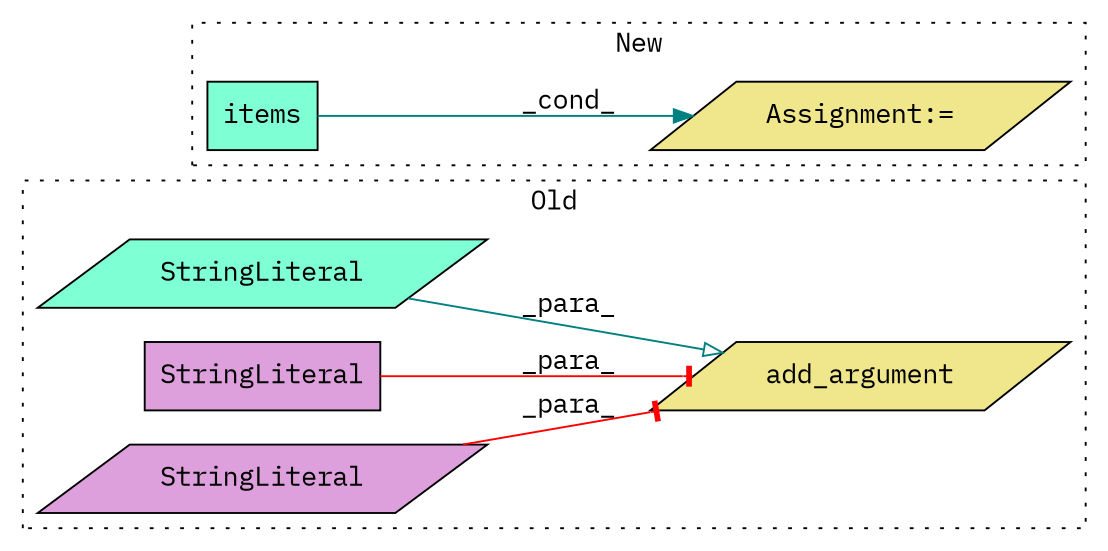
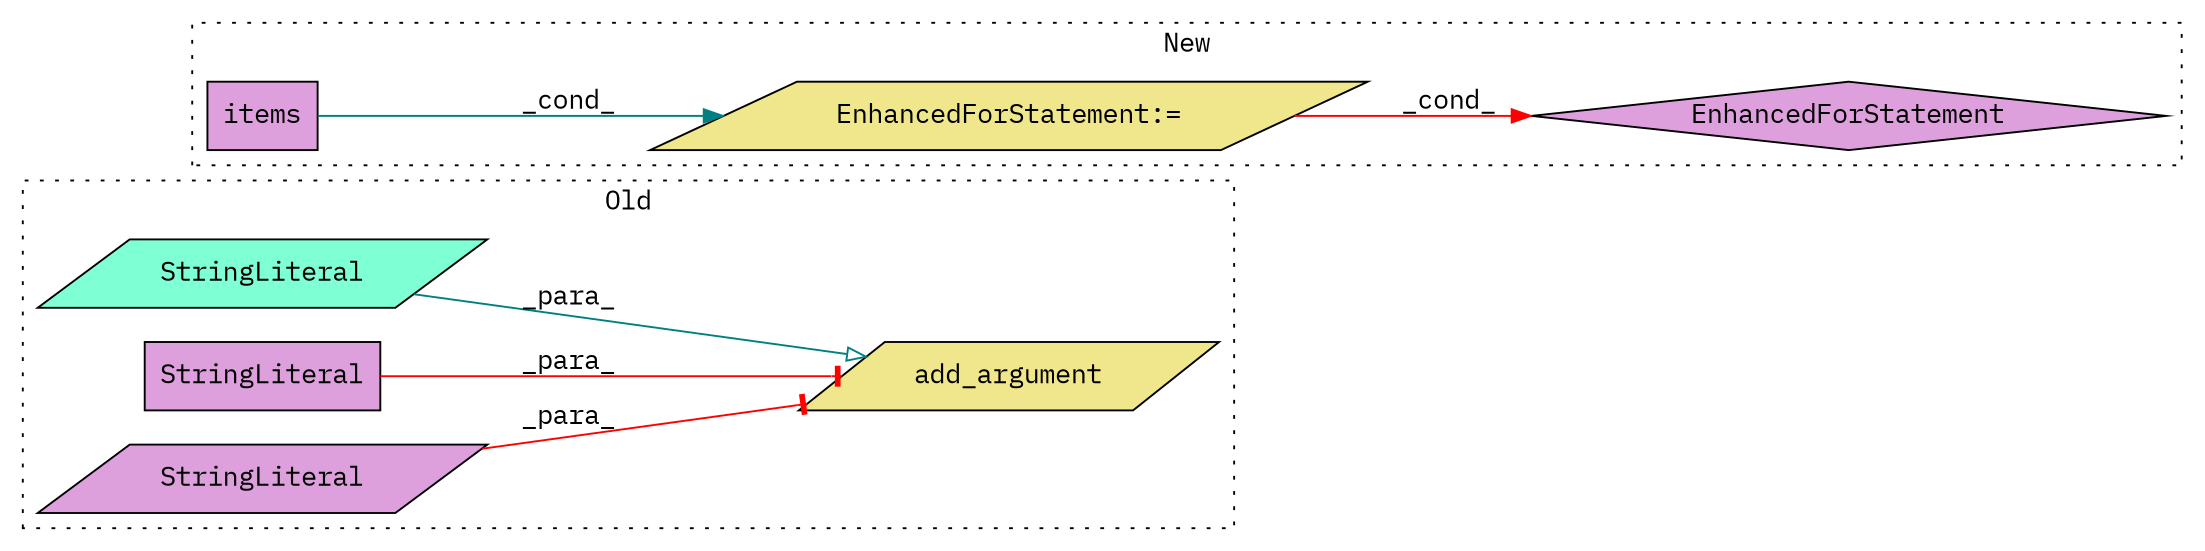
node "items": fillcolor aquamarine -> plum
node "Assignment:=": label "Assignment:=" -> "EnhancedForStatement:="
node "EnhancedForStatement": added
